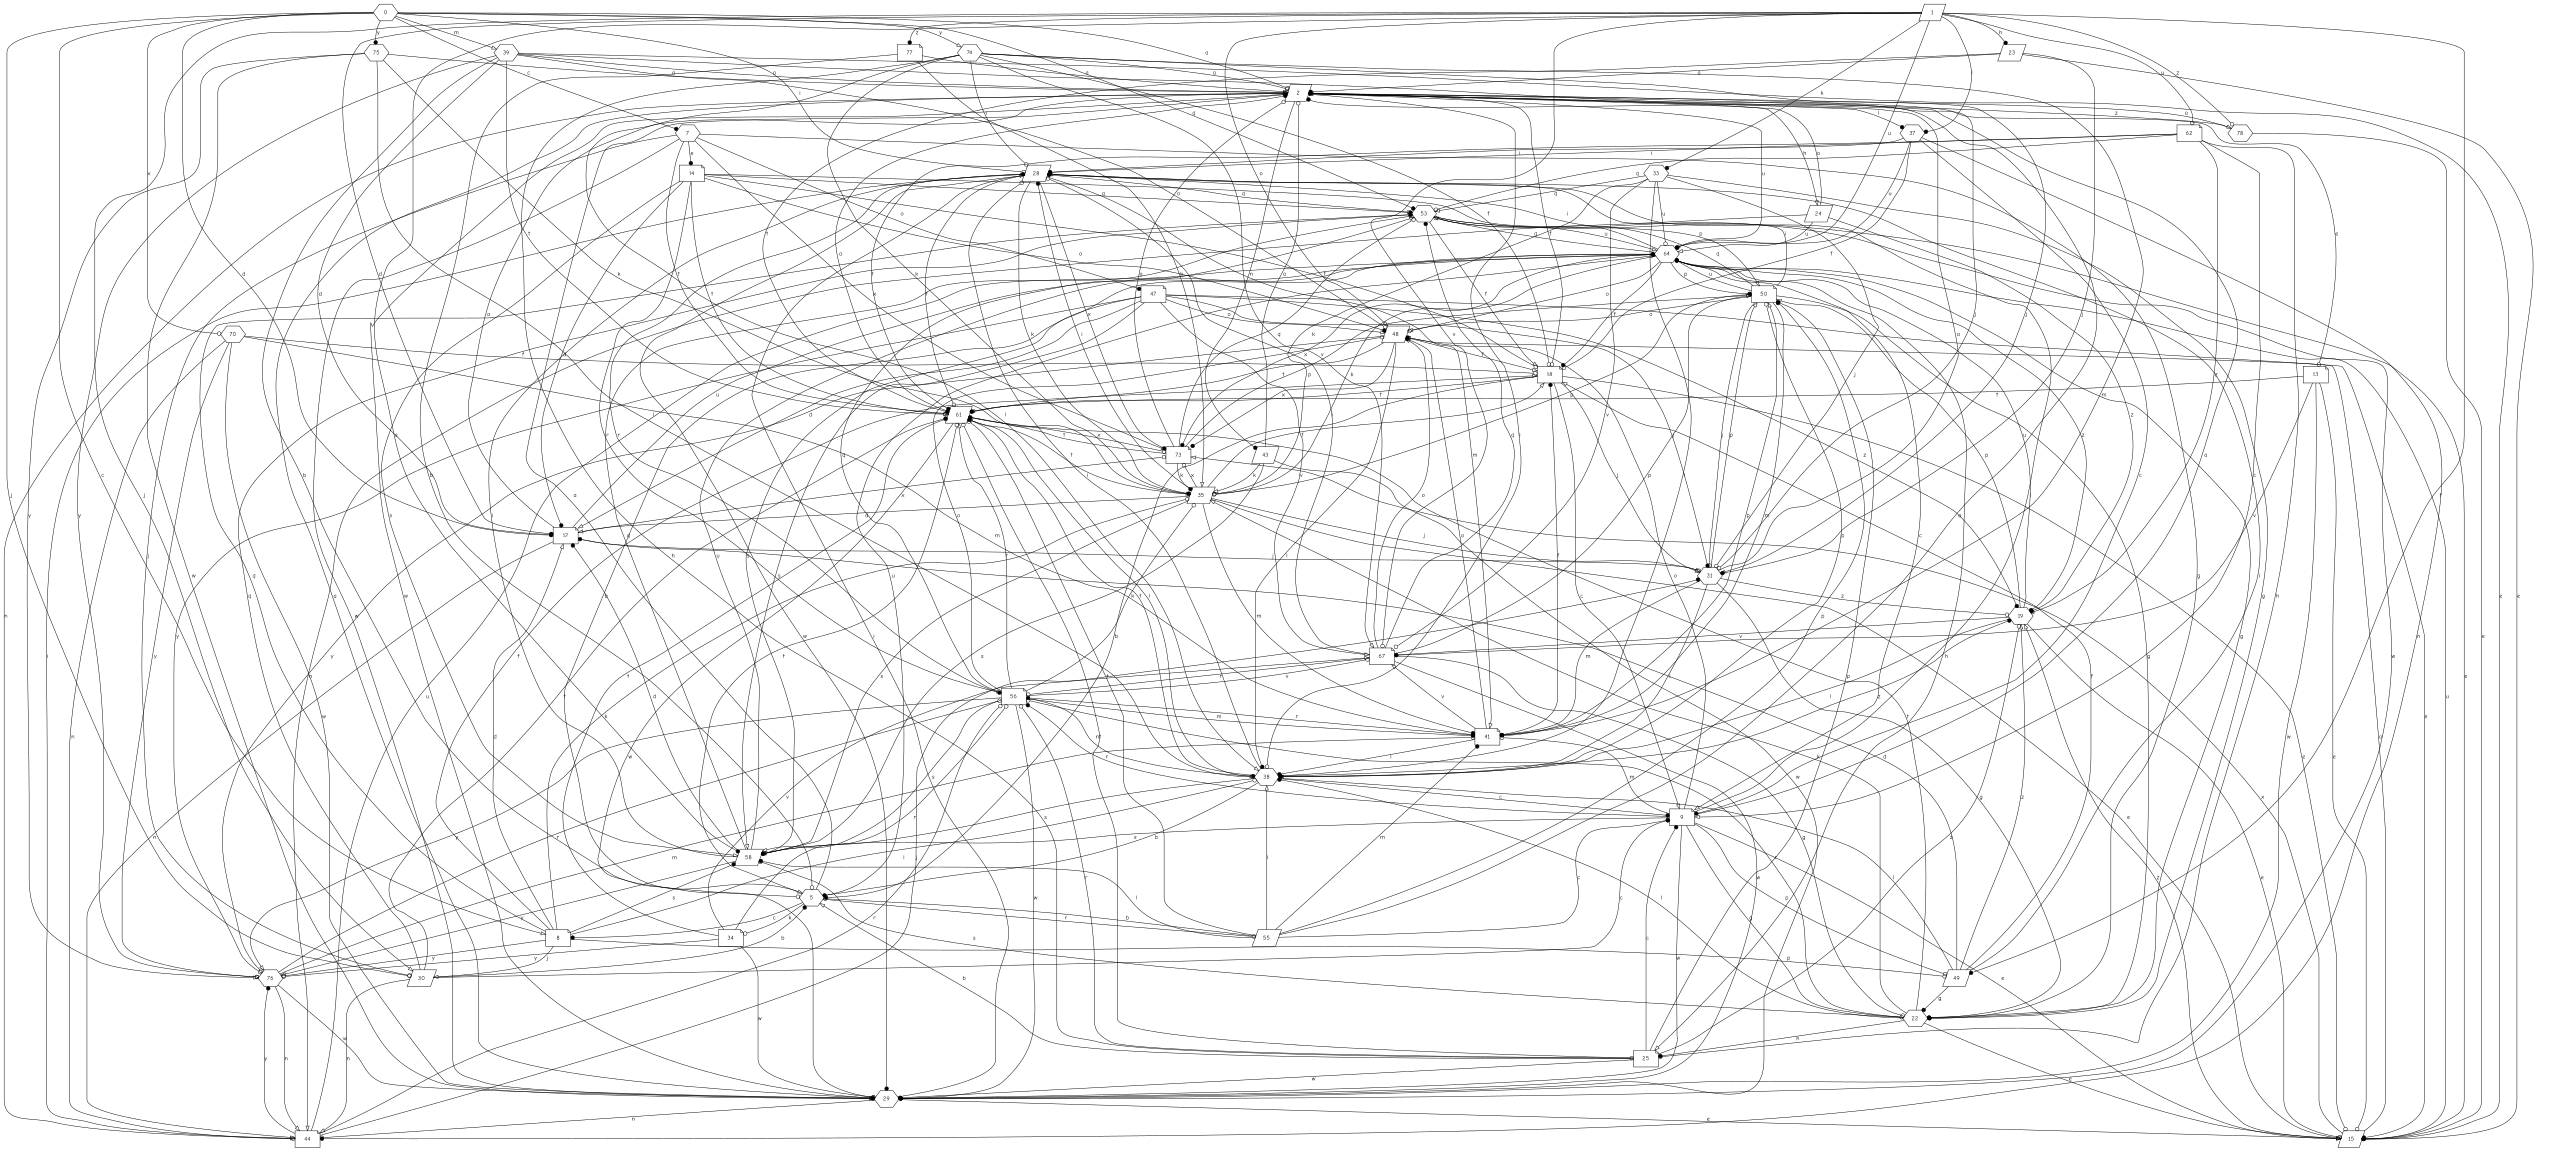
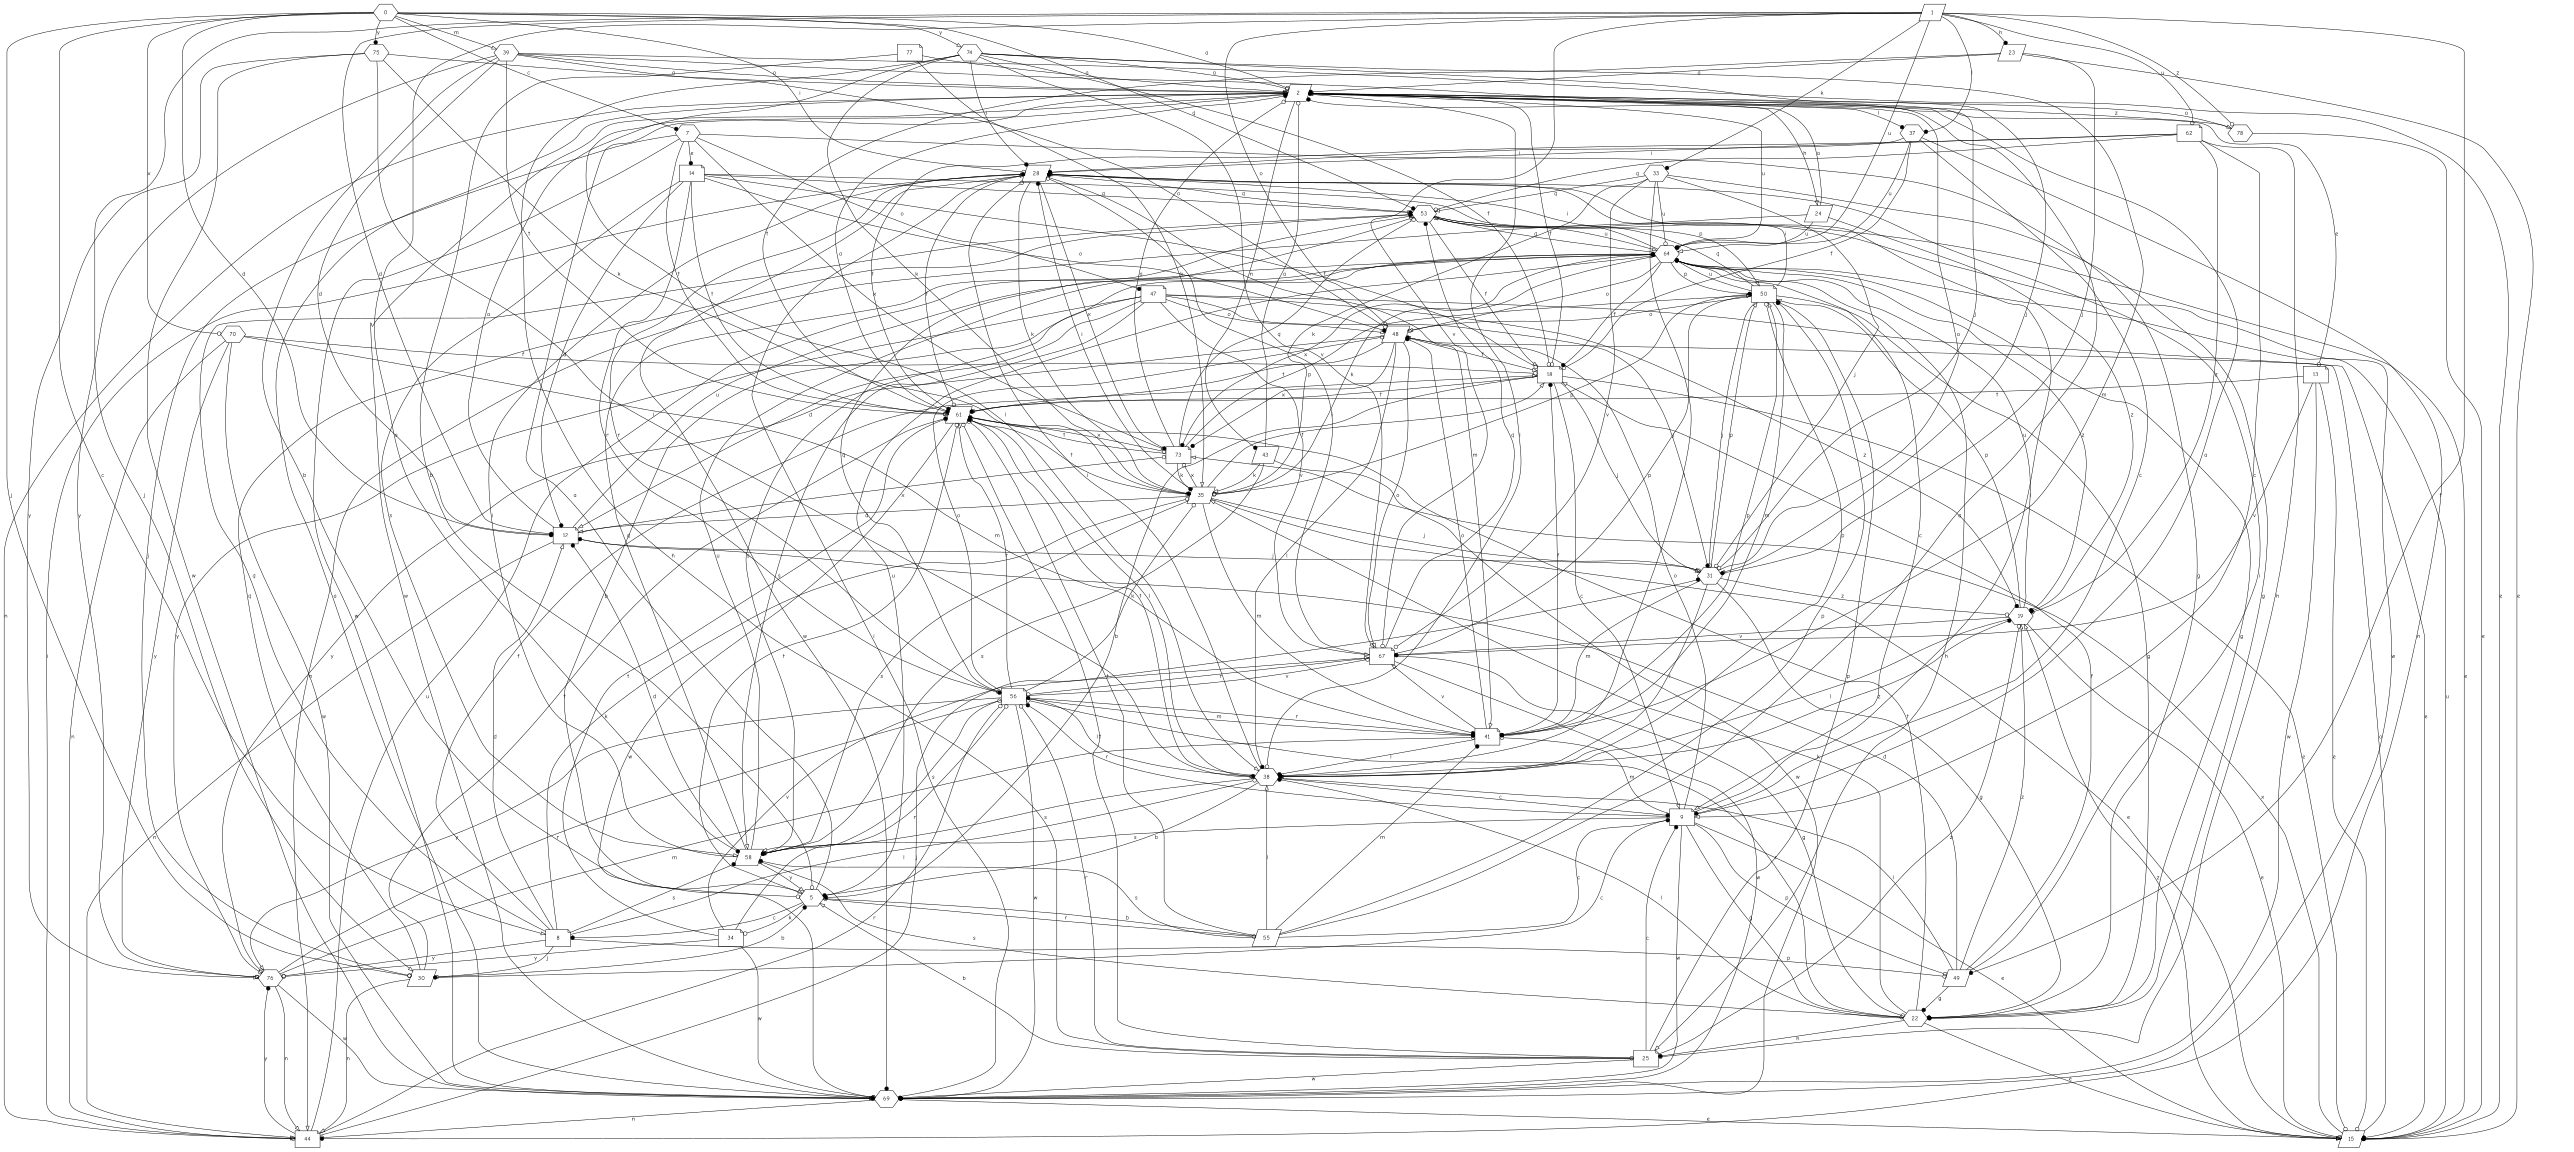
edge "1" -> "77": removed, label "z"
edge "74" -> "28": arrowhead odot -> dot
edge "67" -> "48": reversed
edge "56" -> "38": label "n" -> "l"
edge "55" -> "58": label "l" -> "s"
edge "58" -> "76": now "58" -> "5"
edge "30" -> "9": reversed
node "29": label "29" -> "69"
